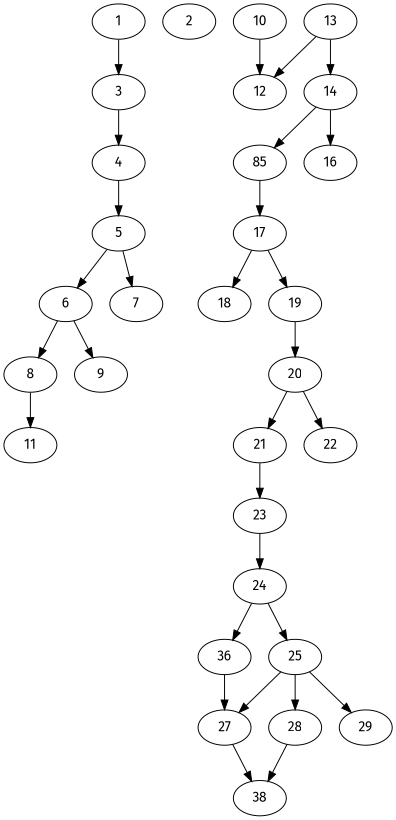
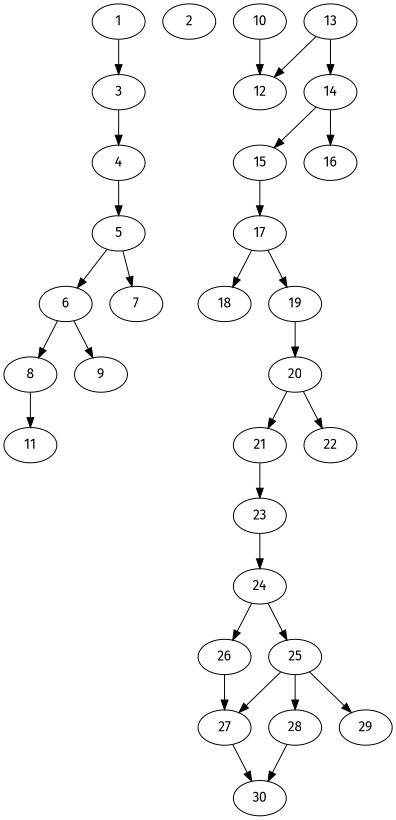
node "85": label "85" -> "15"
node "36": label "36" -> "26"
node "38": label "38" -> "30"
